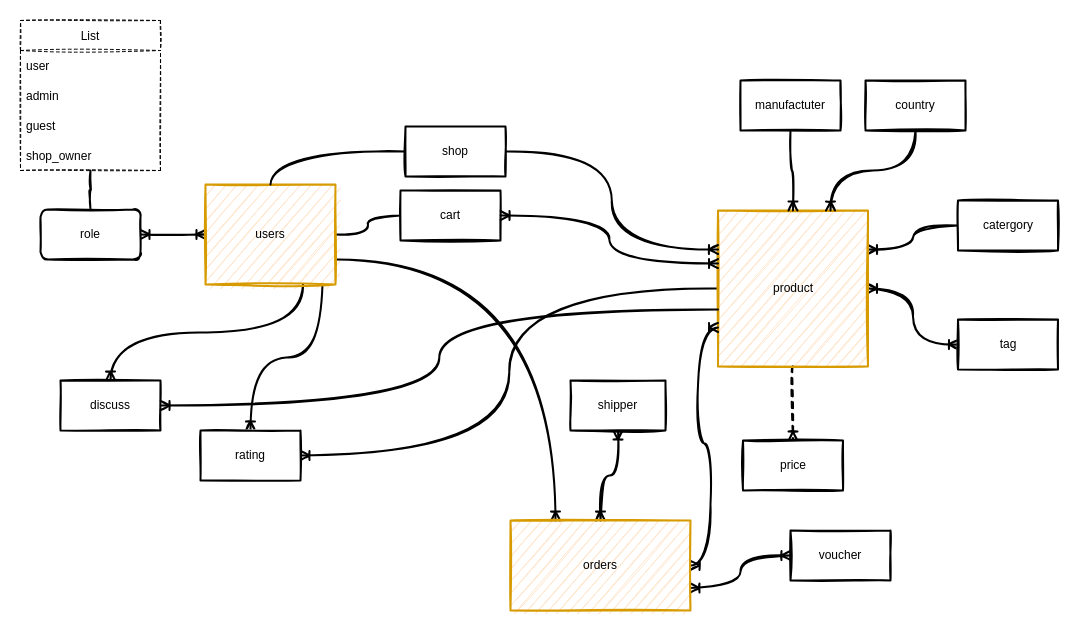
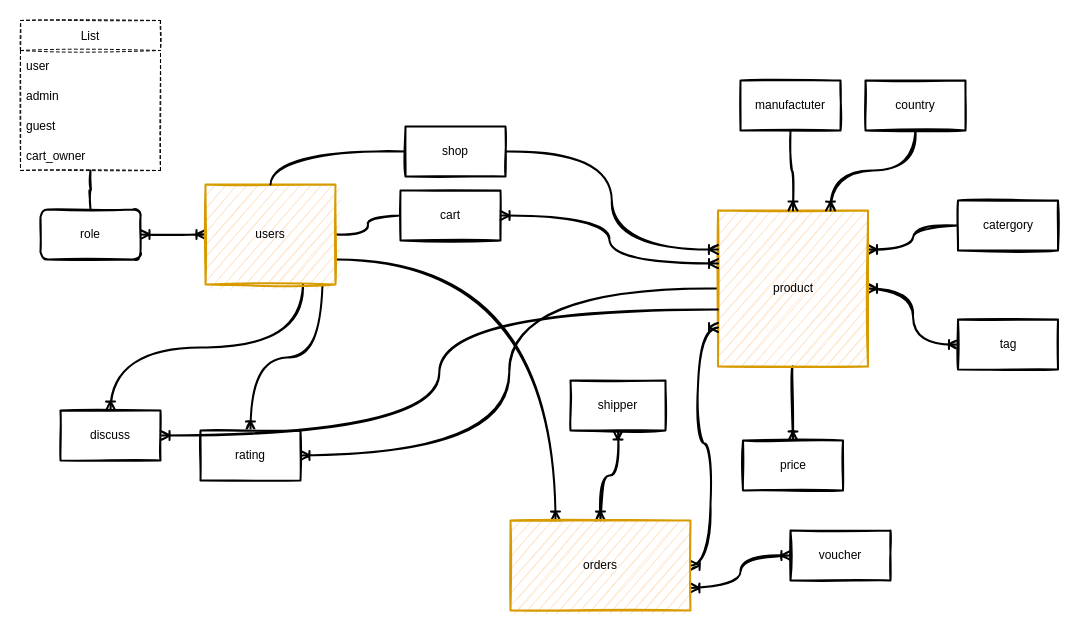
node "shop_owner": label "shop_owner" -> "cart_owner"
node "discuss": moved (111, 406) -> (111, 436)
edge "product" -> "price": style dashed -> solid
